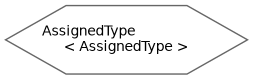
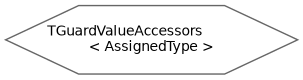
node "AssignedType < AssignedType >": label "AssignedType < AssignedType >" -> "TGuardValueAccessors < AssignedType >"
